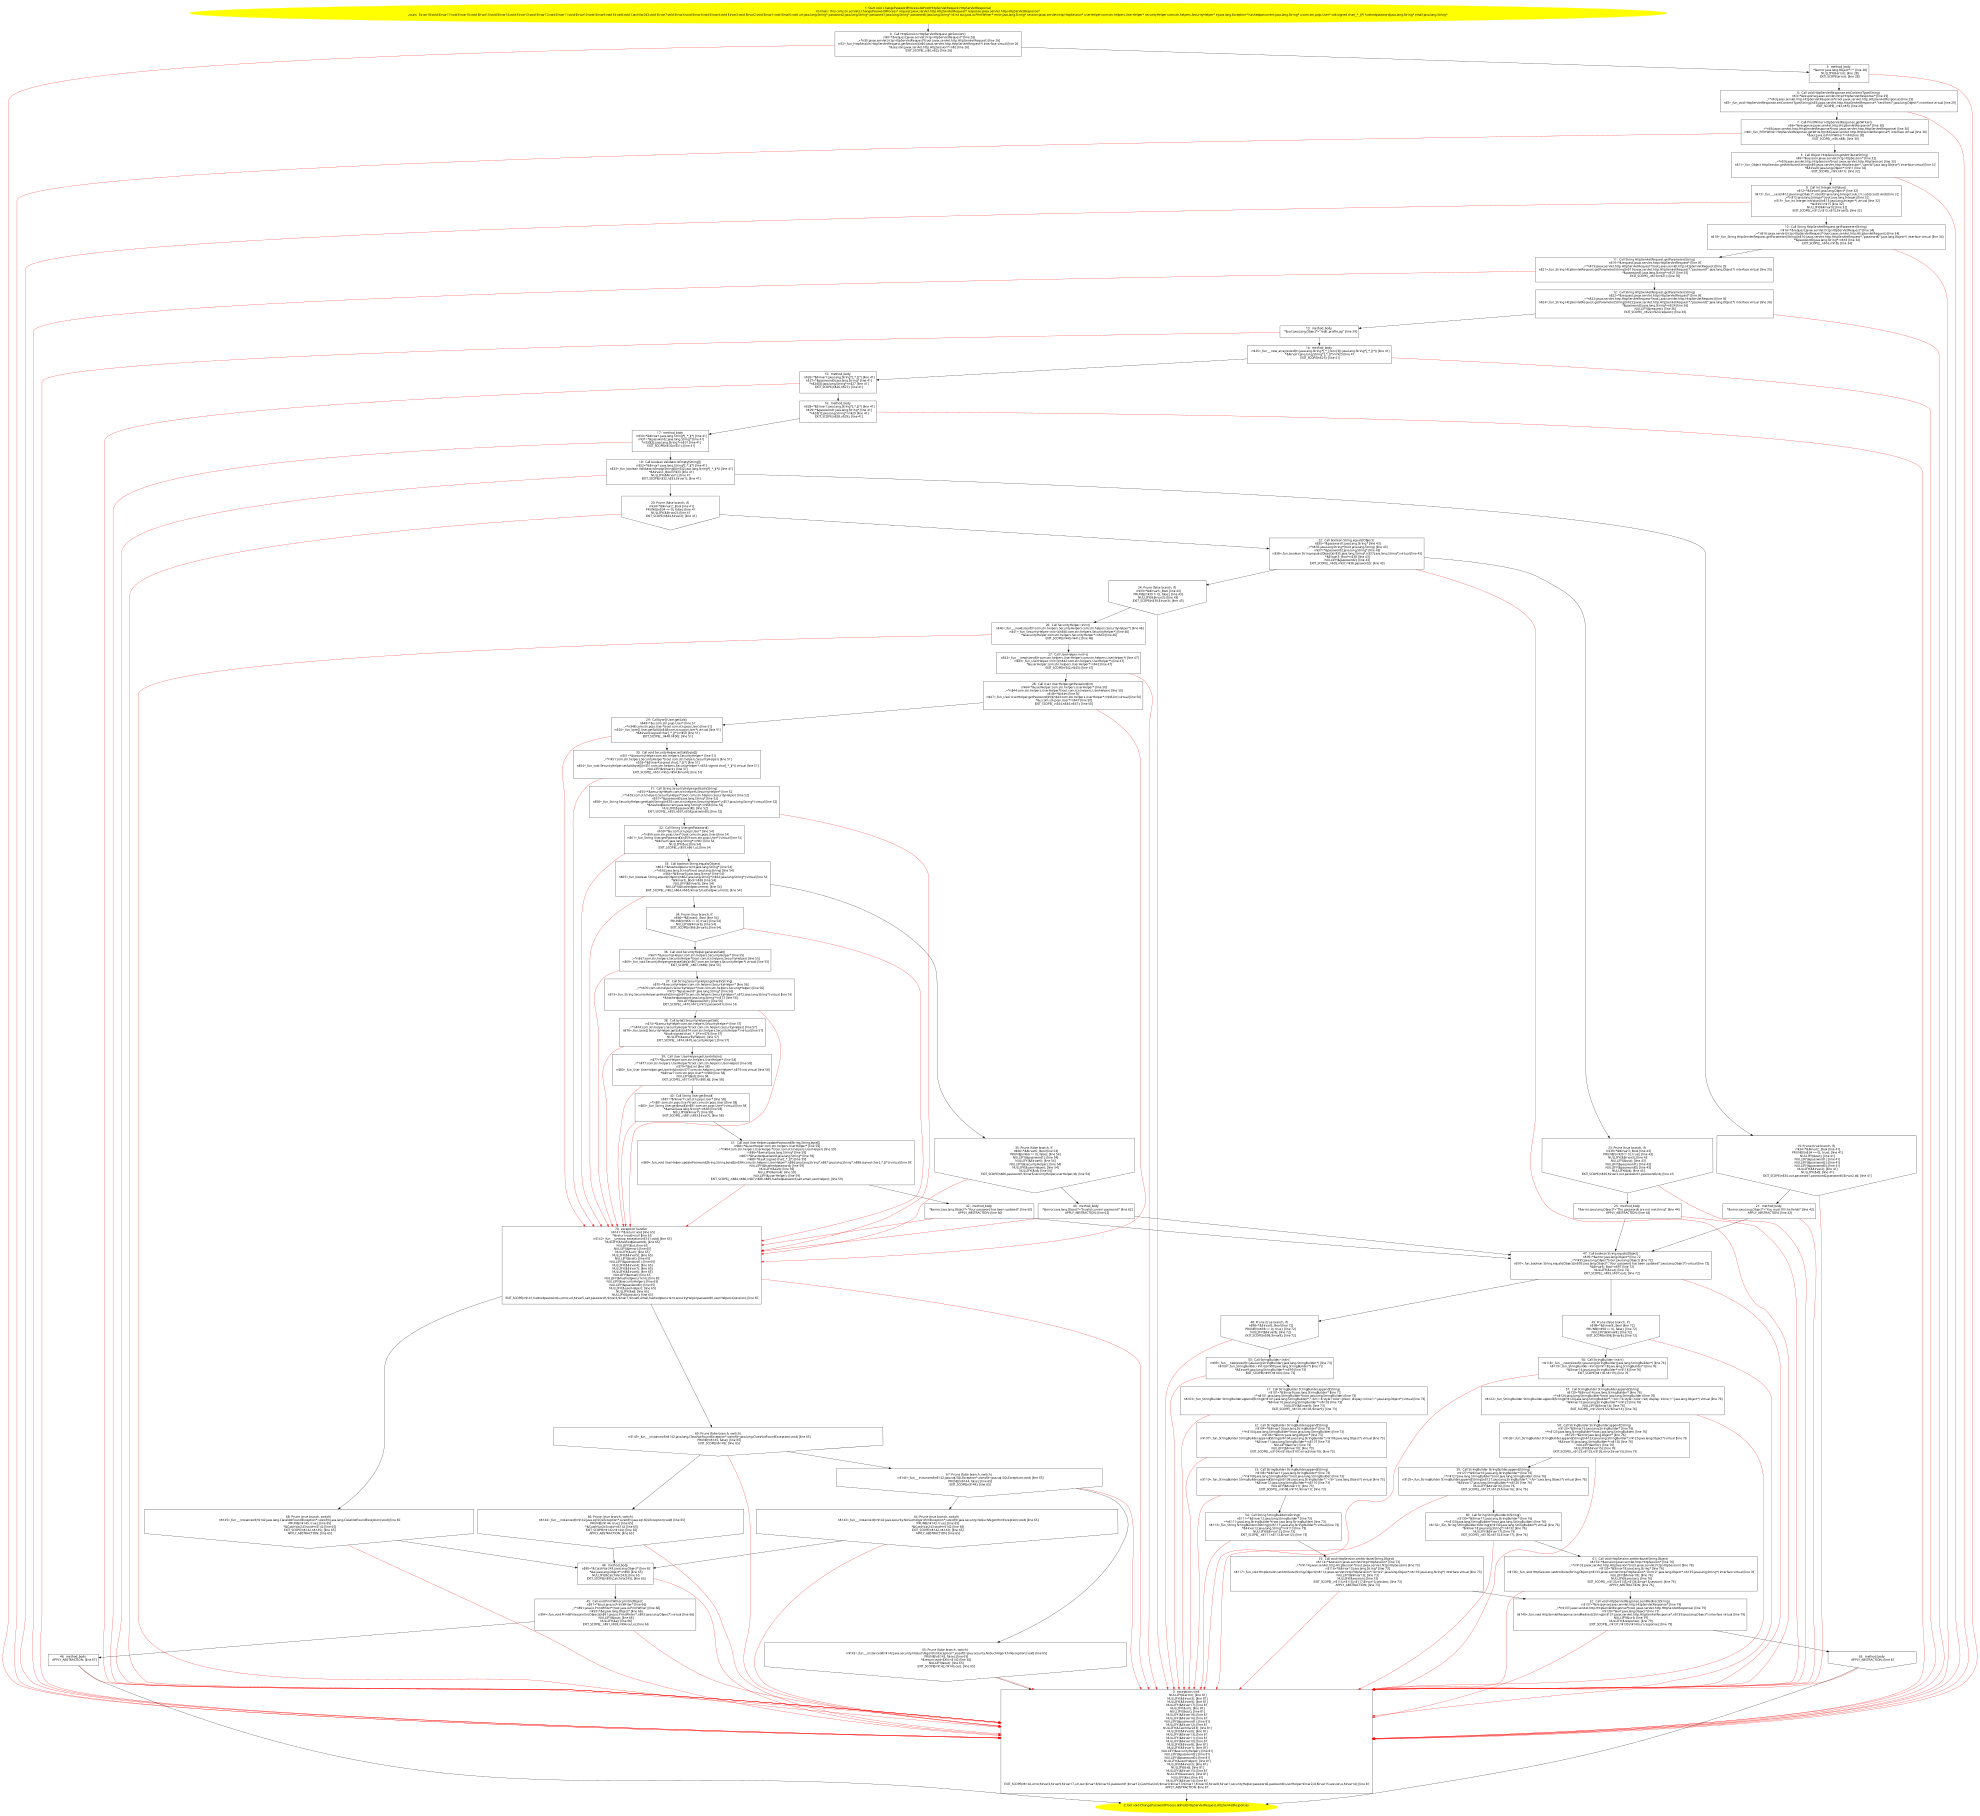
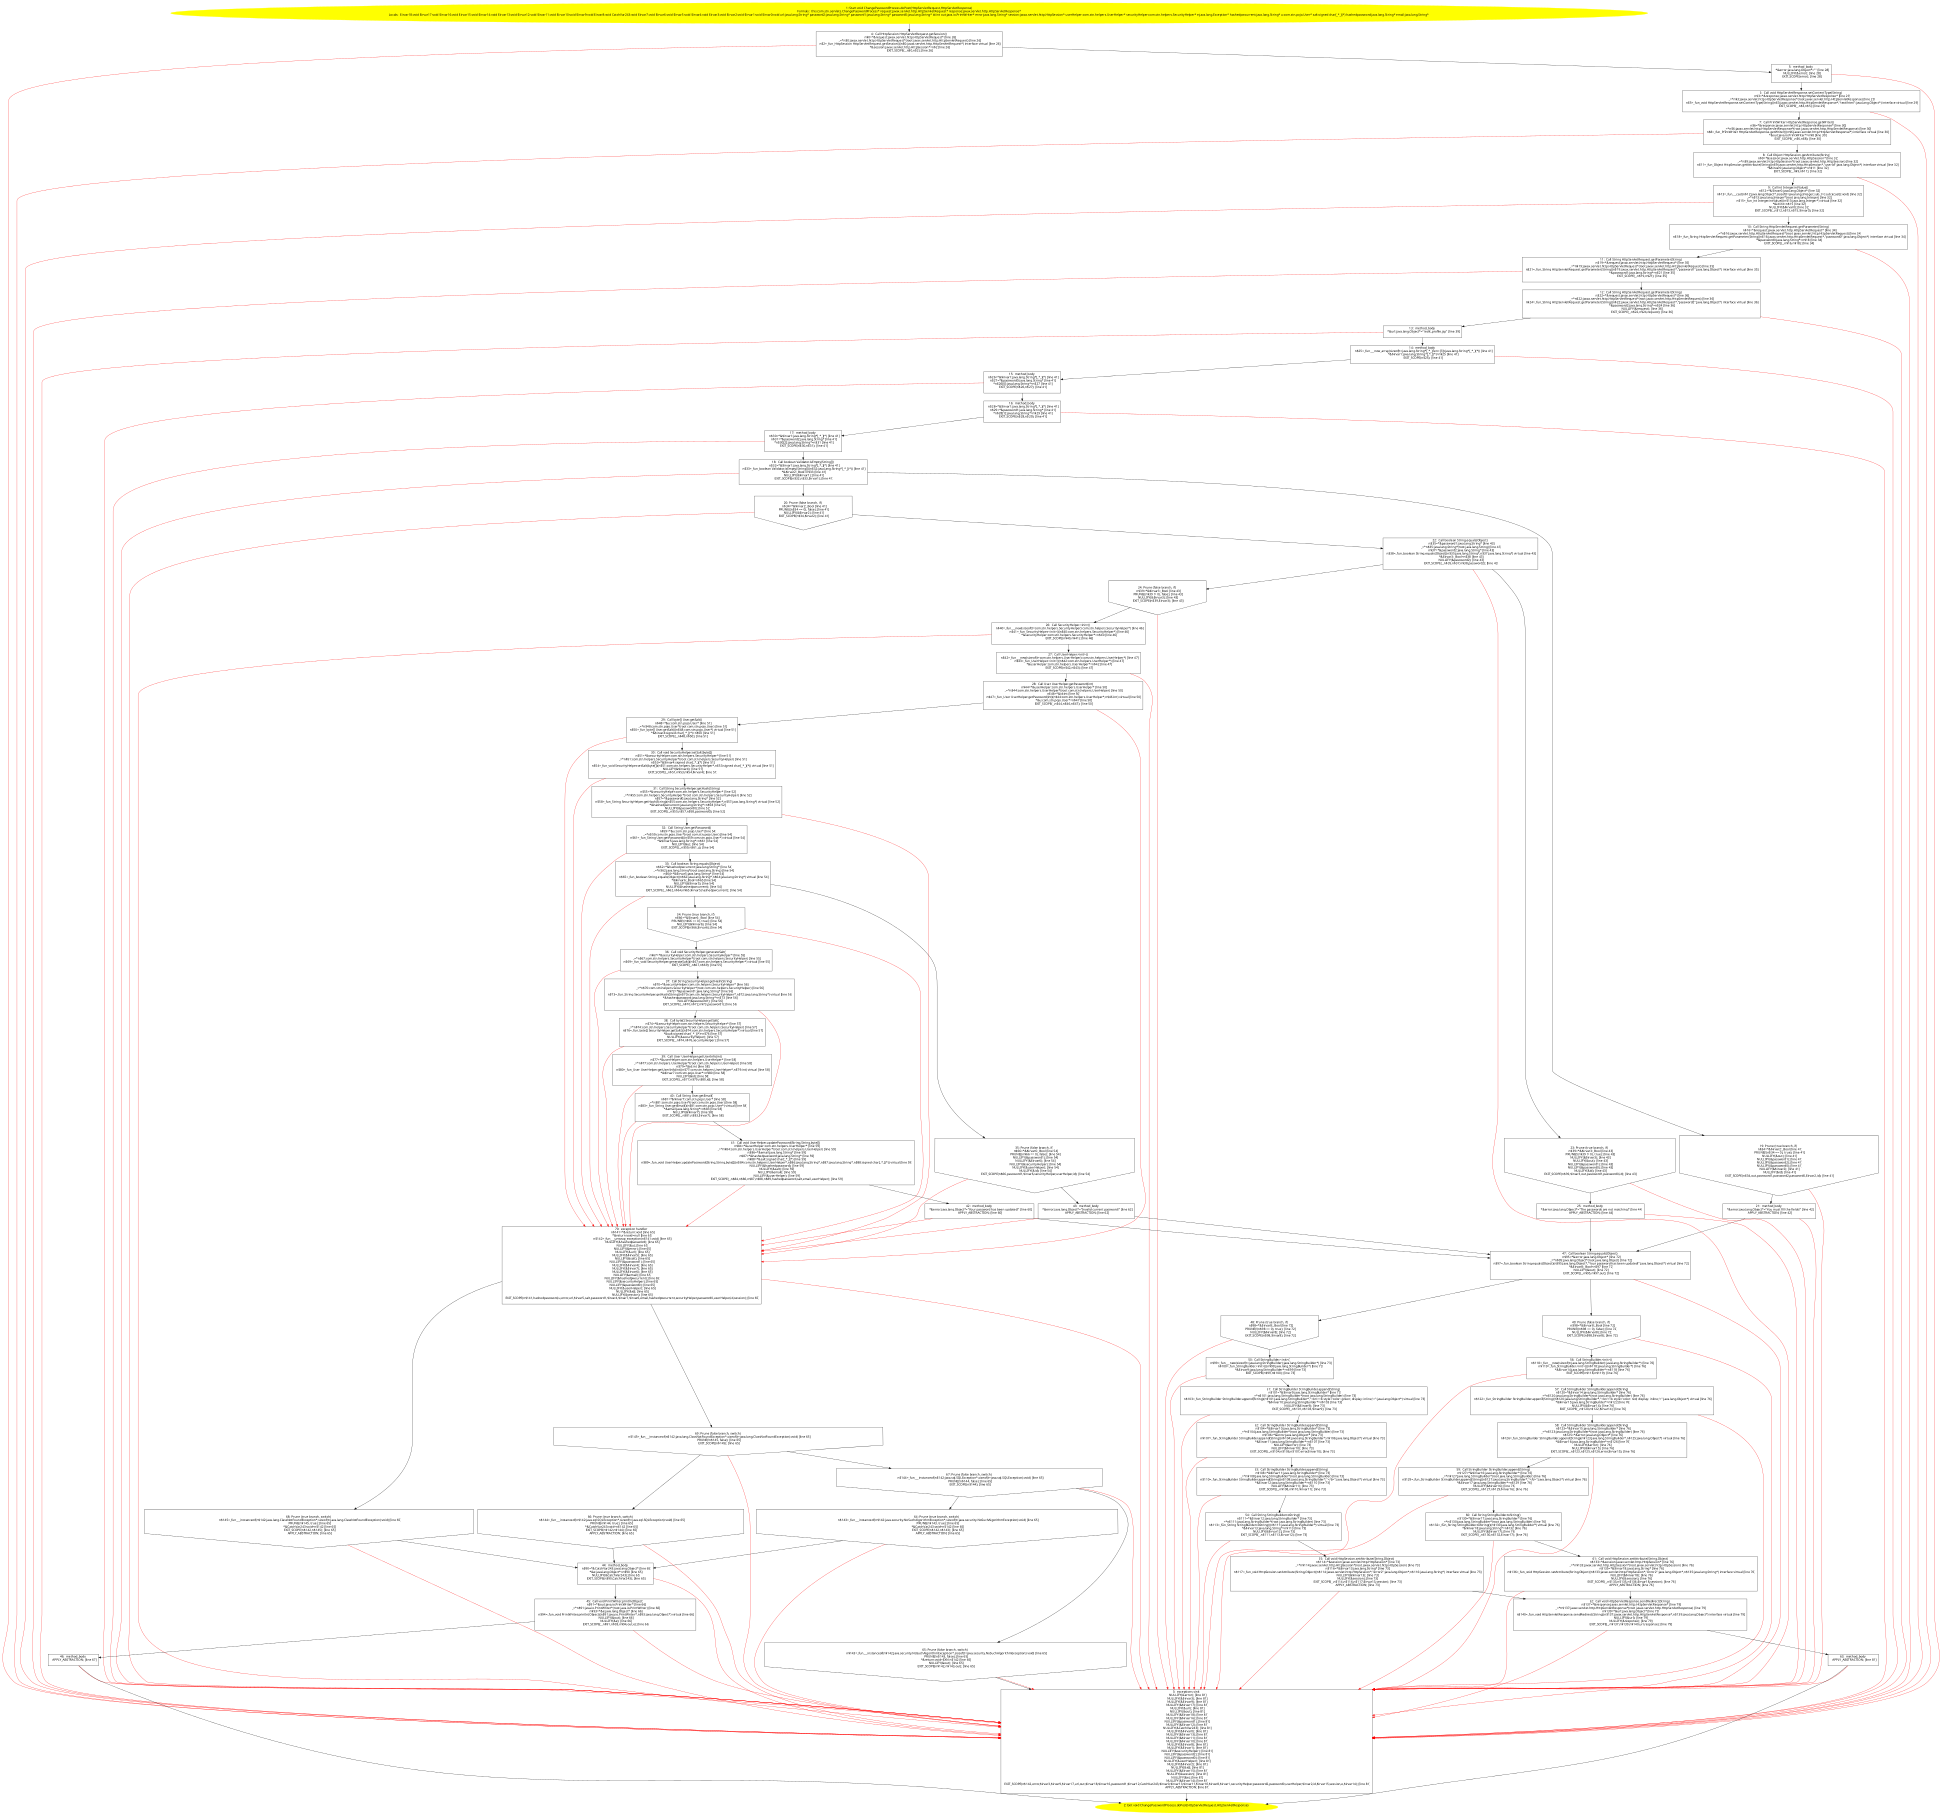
node "63:  method_body APPLY_ABSTRACTION; [line 81]": shape invhouse -> box
